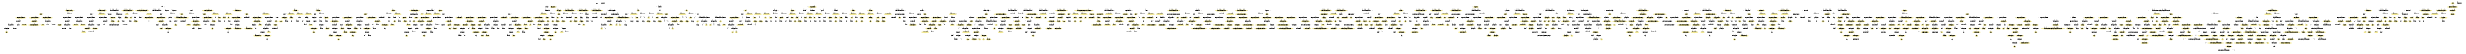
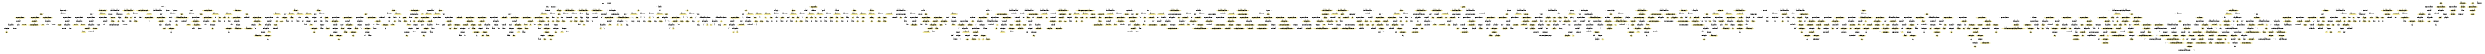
node "ERC20Coin": fillcolor khaki -> white
node "acceptOwnership": fillcolor khaki -> white
node "transferMultiple": label "transferMultiple" -> "newWallet"
node "bug_transferFrom16": label "bug_transferFrom16" -> "bug_intou16"
node "removeLock": removed
node "decimals": fillcolor white -> khaki
node "_grantCoins": label "_grantCoins" -> "_etherContributed"
node "_krypteum": label "_krypteum" -> "_newAdministrator"
node "TupleExpression": fillcolor white -> khaki
